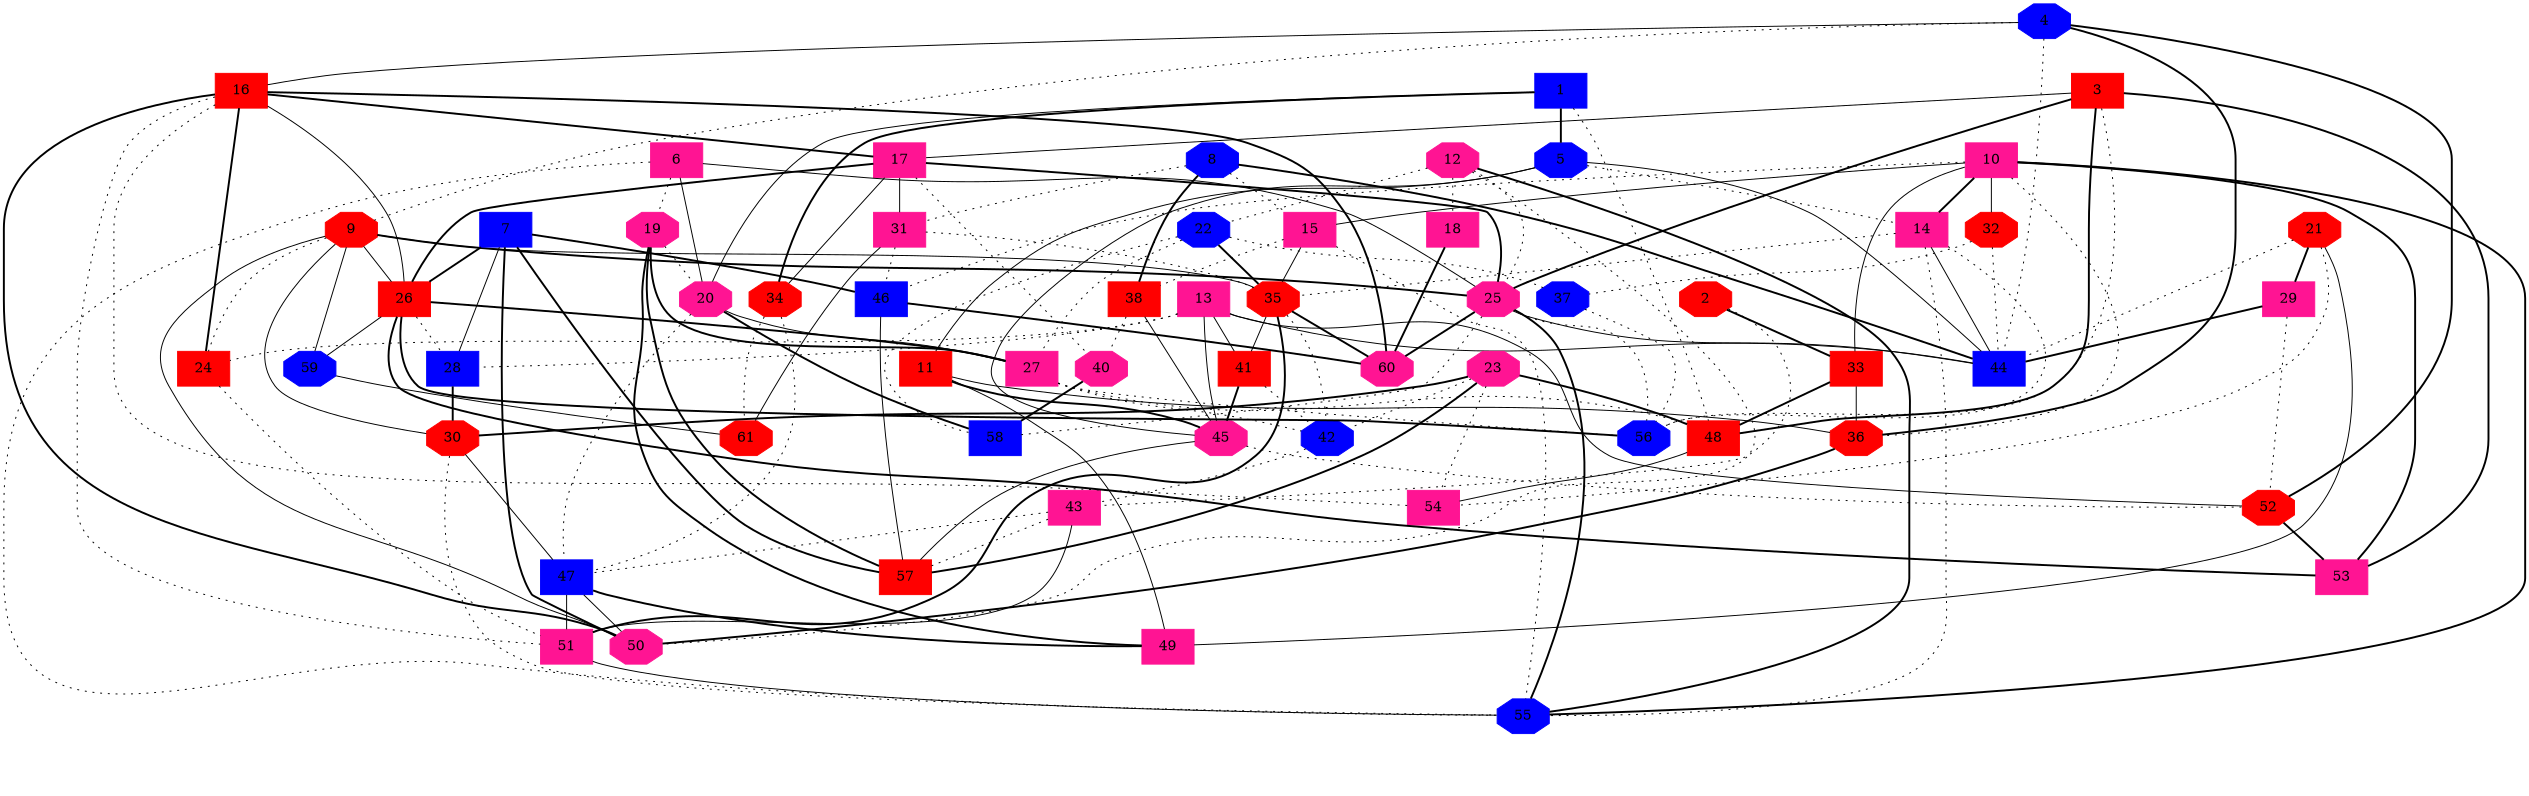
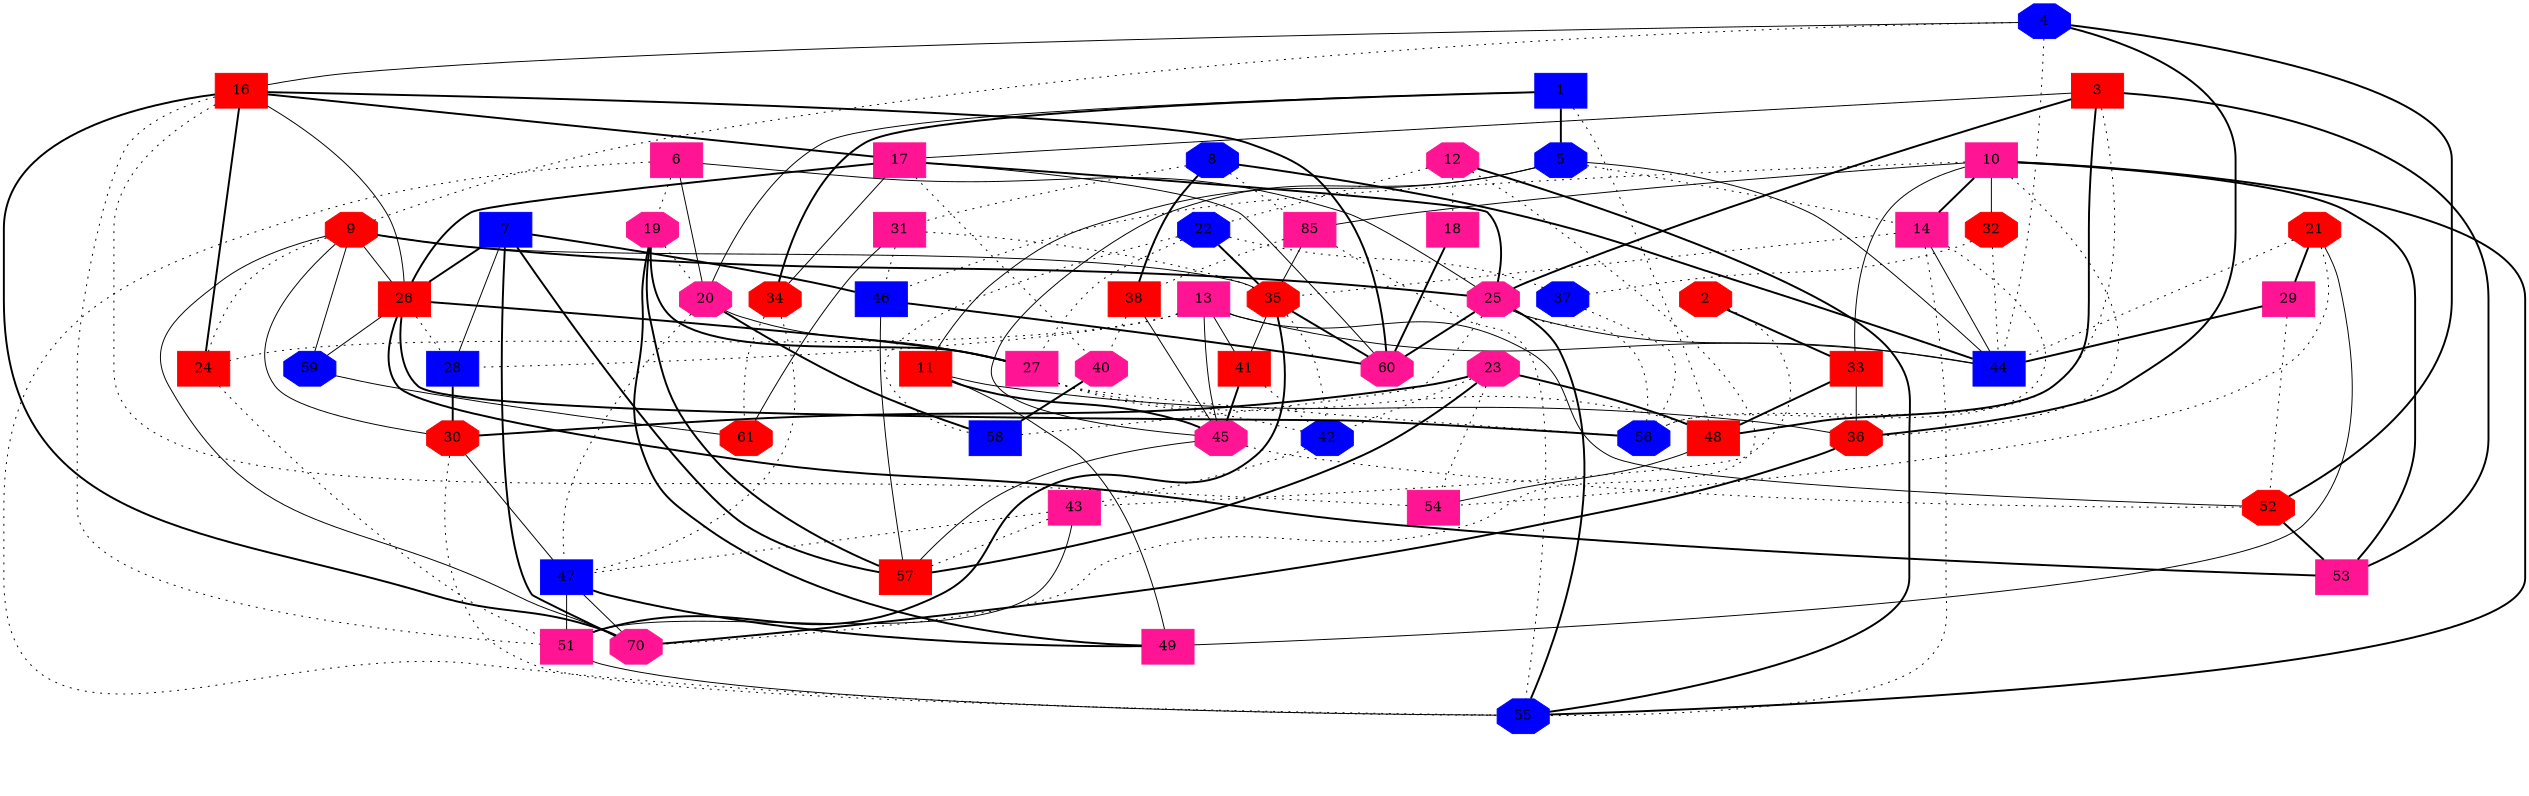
edge "17" -- "31": now "17" -- "60"
edge "12" -- "25": removed
node "15": label "15" -> "85"
node "50": label "50" -> "70"
